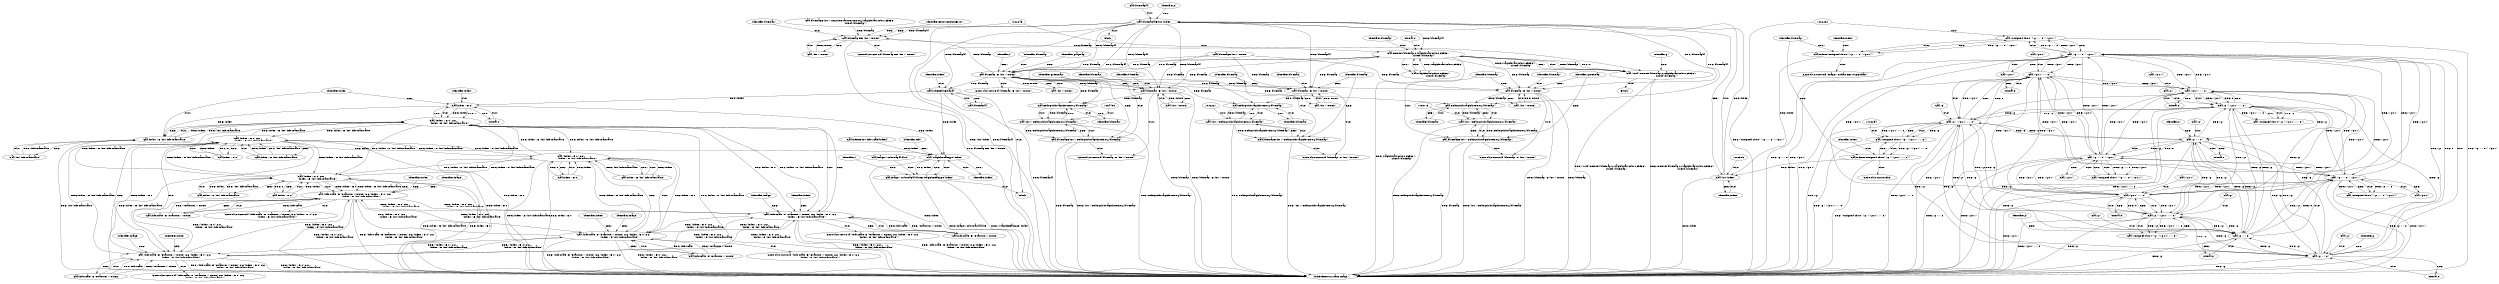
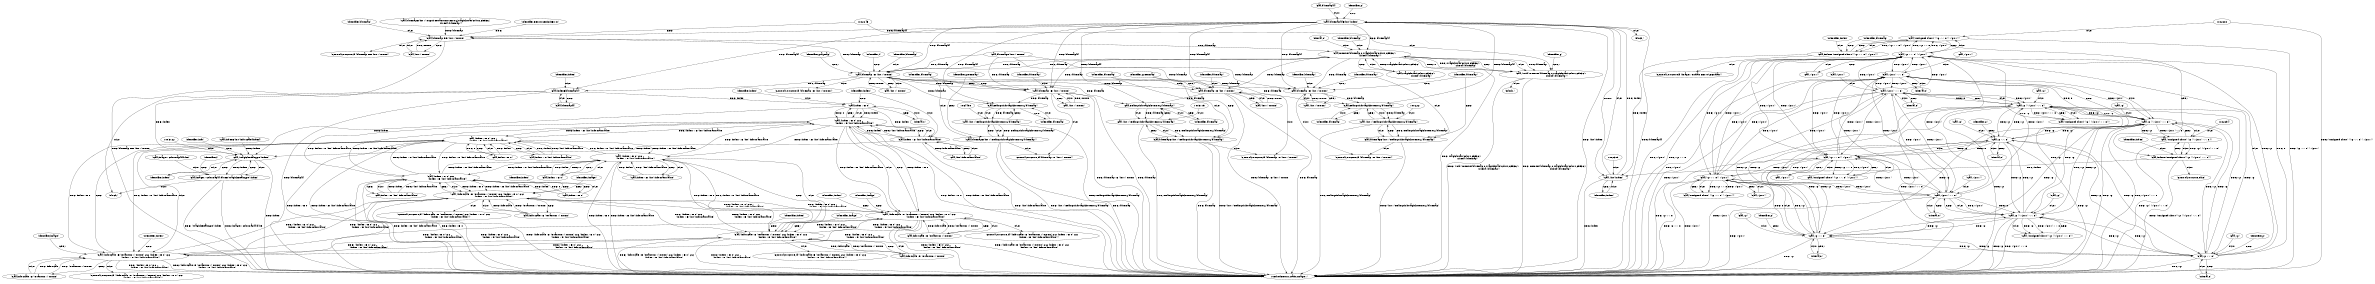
edge "(Call,bluemap[i]=(int) index)" -> "(Call,(int) index)": label "CFG: " -> "NULL: "
node "1003722": added
